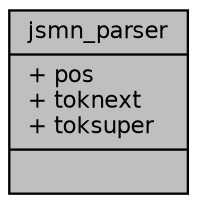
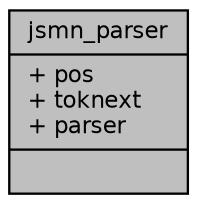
node "jsmn_parser": text "+ toksuper" -> "+ parser"
